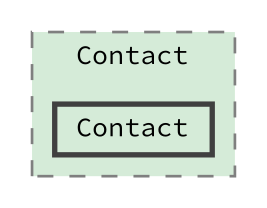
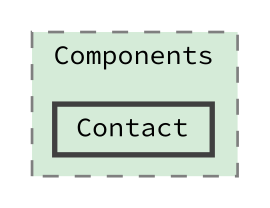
cluster "Contact": label "Contact" -> "Components"
